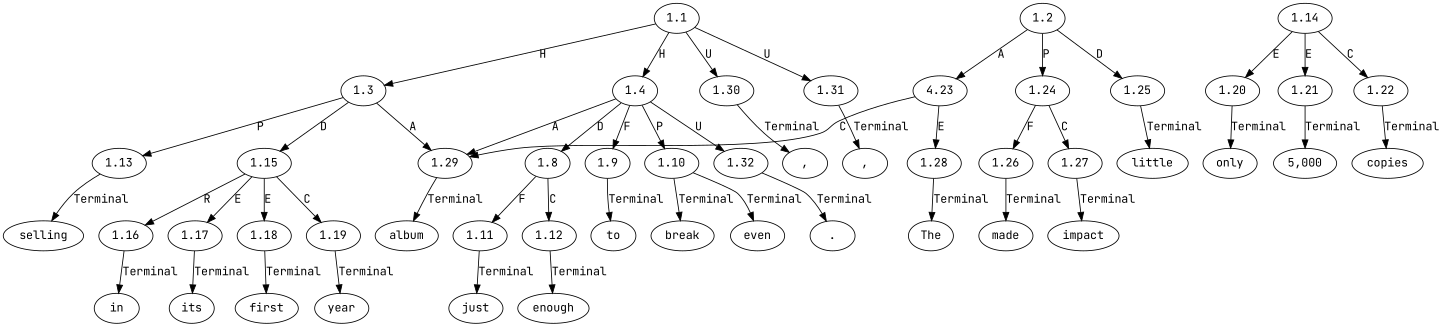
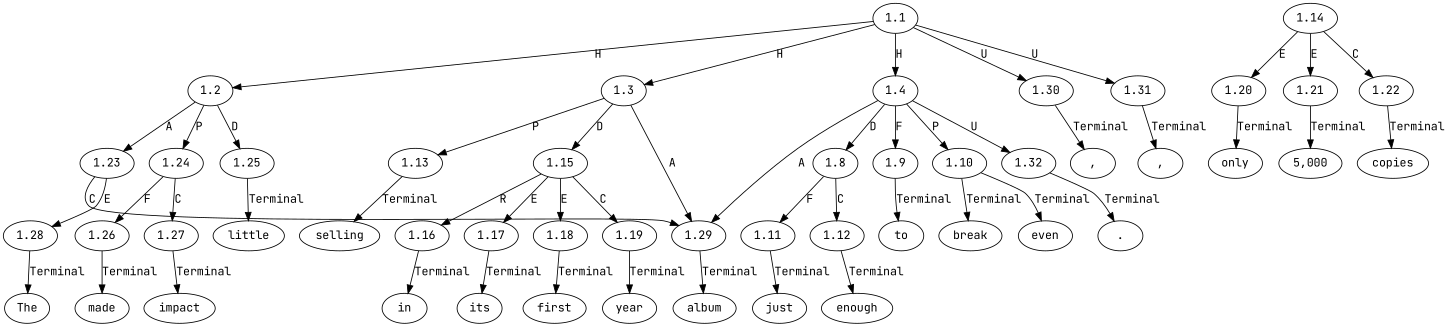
edge "1.1" -> "1.2": added, label "H"
node "4.23": label "4.23" -> "1.23"
